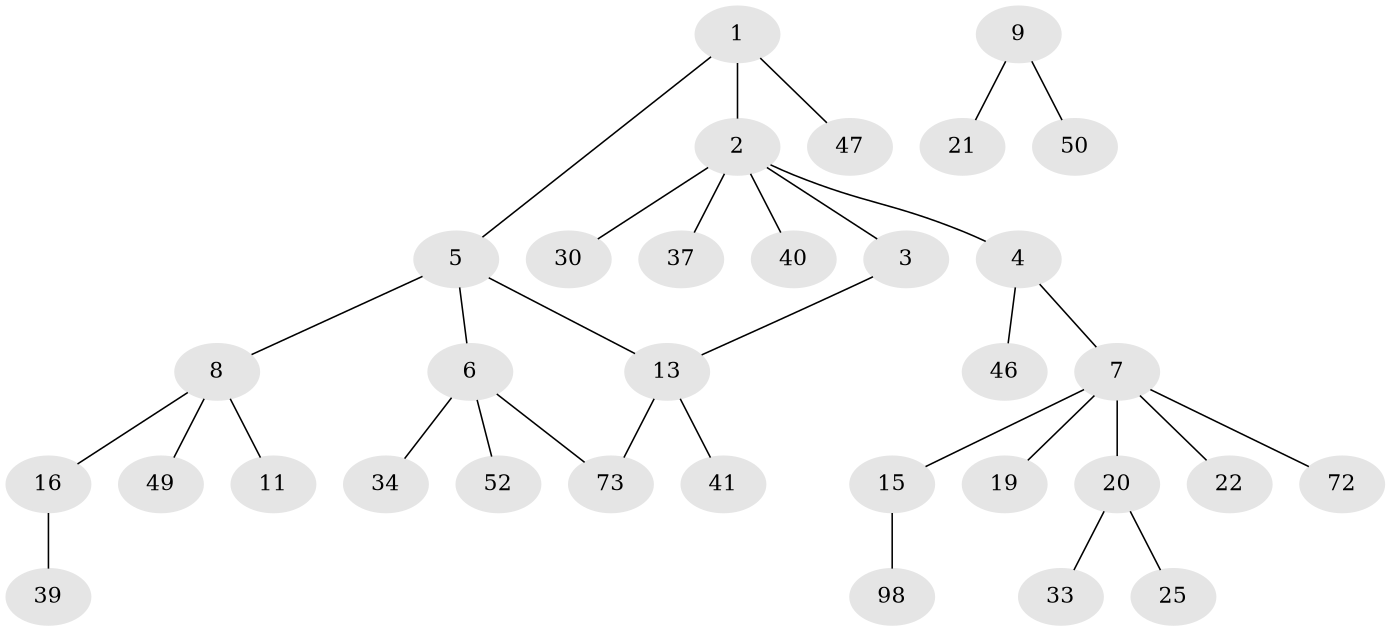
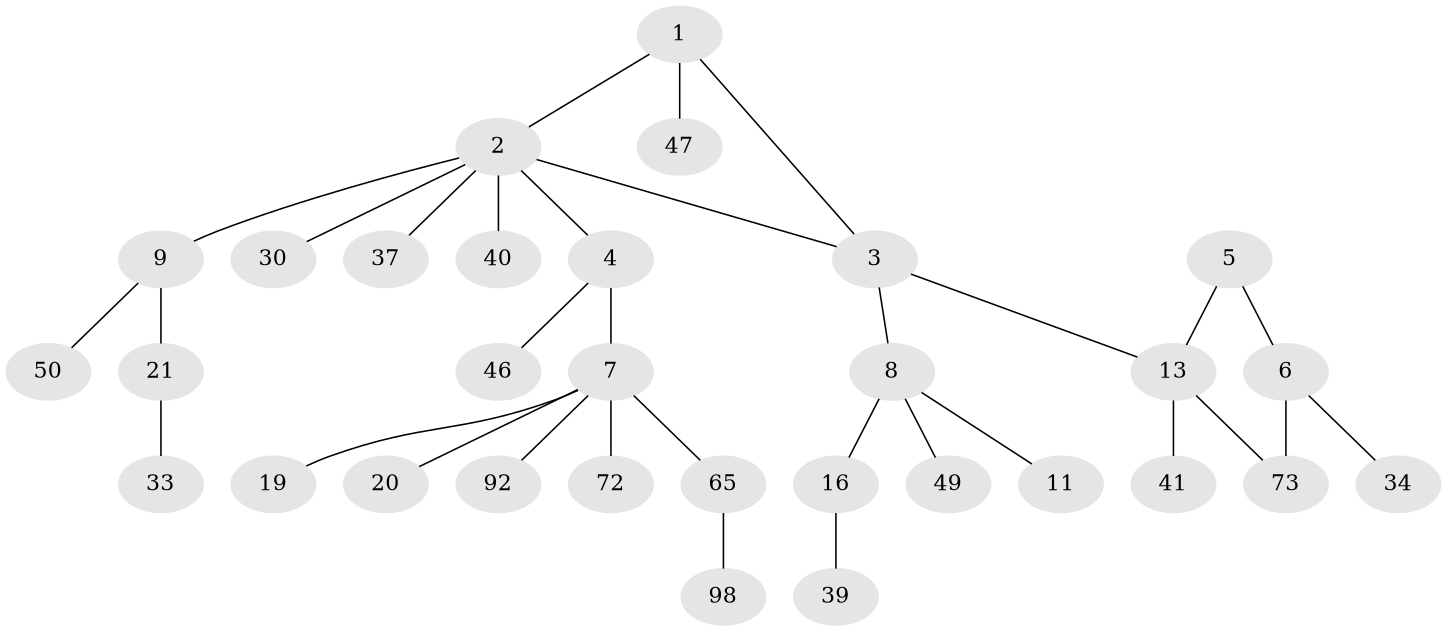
edge "1" -- "5": now "1" -- "3"
edge "2" -- "9": added
edge "5" -- "8": now "3" -- "8"
node "52": removed
node "15": label "15" -> "65"
node "22": label "22" -> "92"
edge "20" -- "33": now "21" -- "33"
node "25": removed
